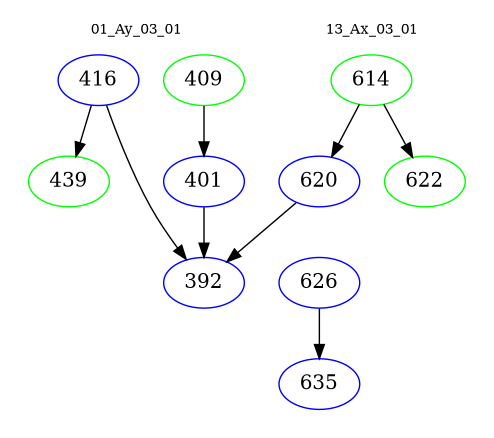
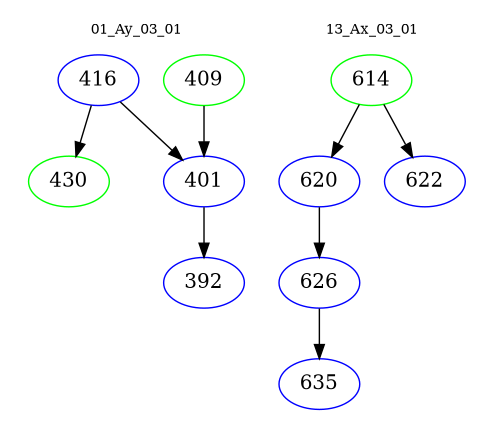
edge "416" -> "392": now "416" -> "401"
node "439": label "439" -> "430"
node "622": color green -> blue
edge "620" -> "392": now "620" -> "626"
